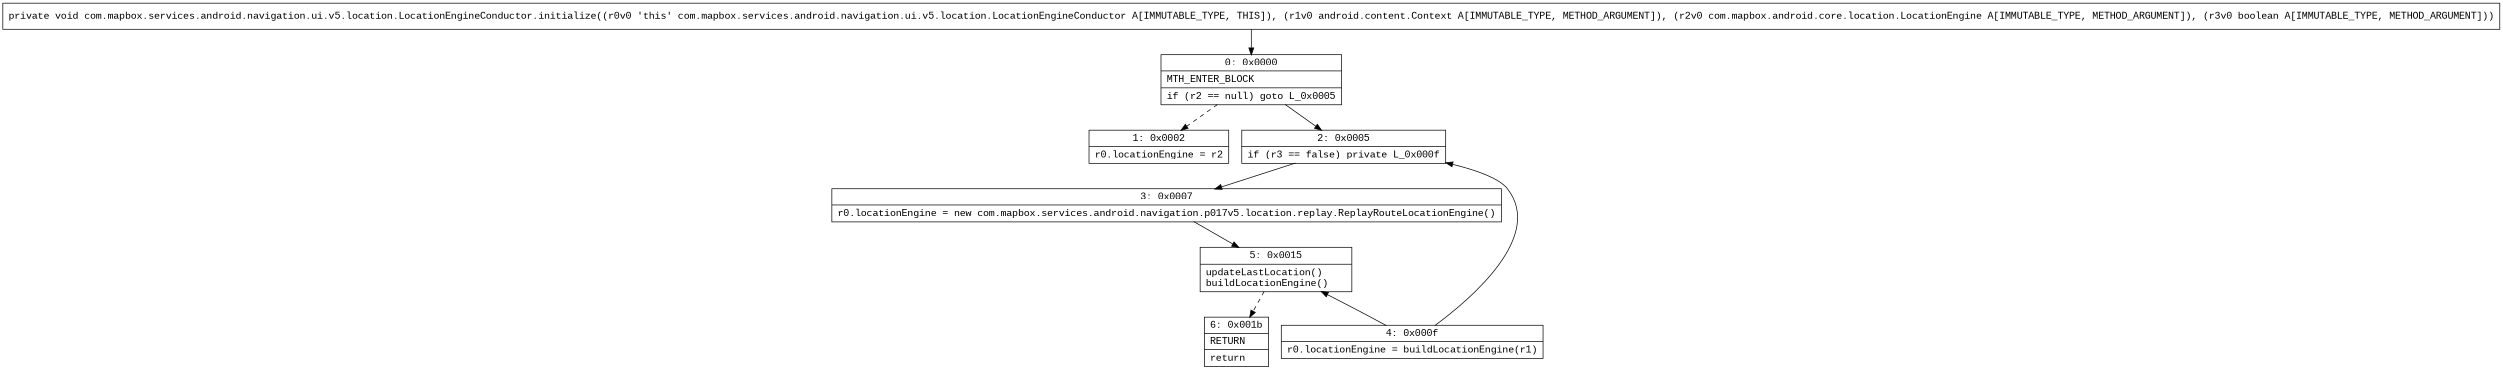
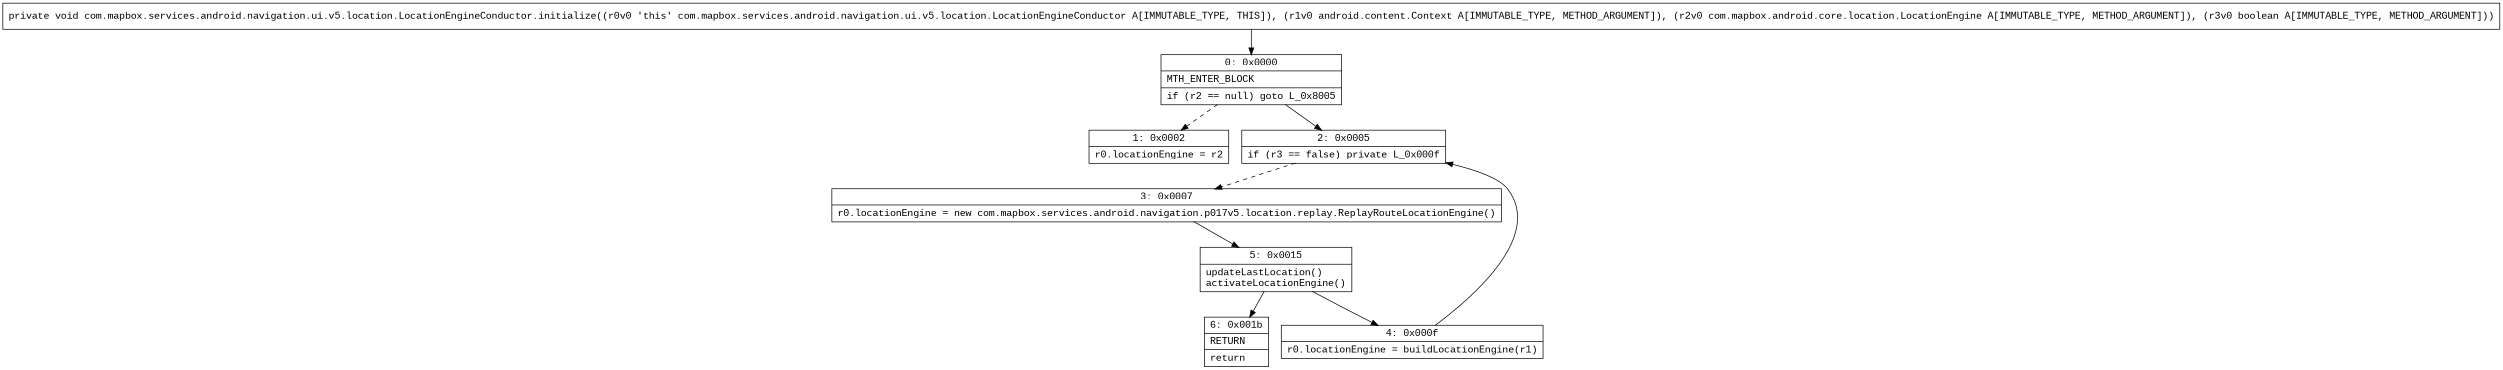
node "0: 0x0000": text "if (r2 == null) goto L_0x0005" -> "if (r2 == null) goto L_0x8005"
edge "2: 0x0005" -> "3: 0x0007": style solid -> dashed
node "5: 0x0015": text "buildLocationEngine()" -> "activateLocationEngine()"
edge "5: 0x0015" -> "6: 0x001b": style dashed -> solid
edge "4: 0x000f" -> "5: 0x0015": reversed
